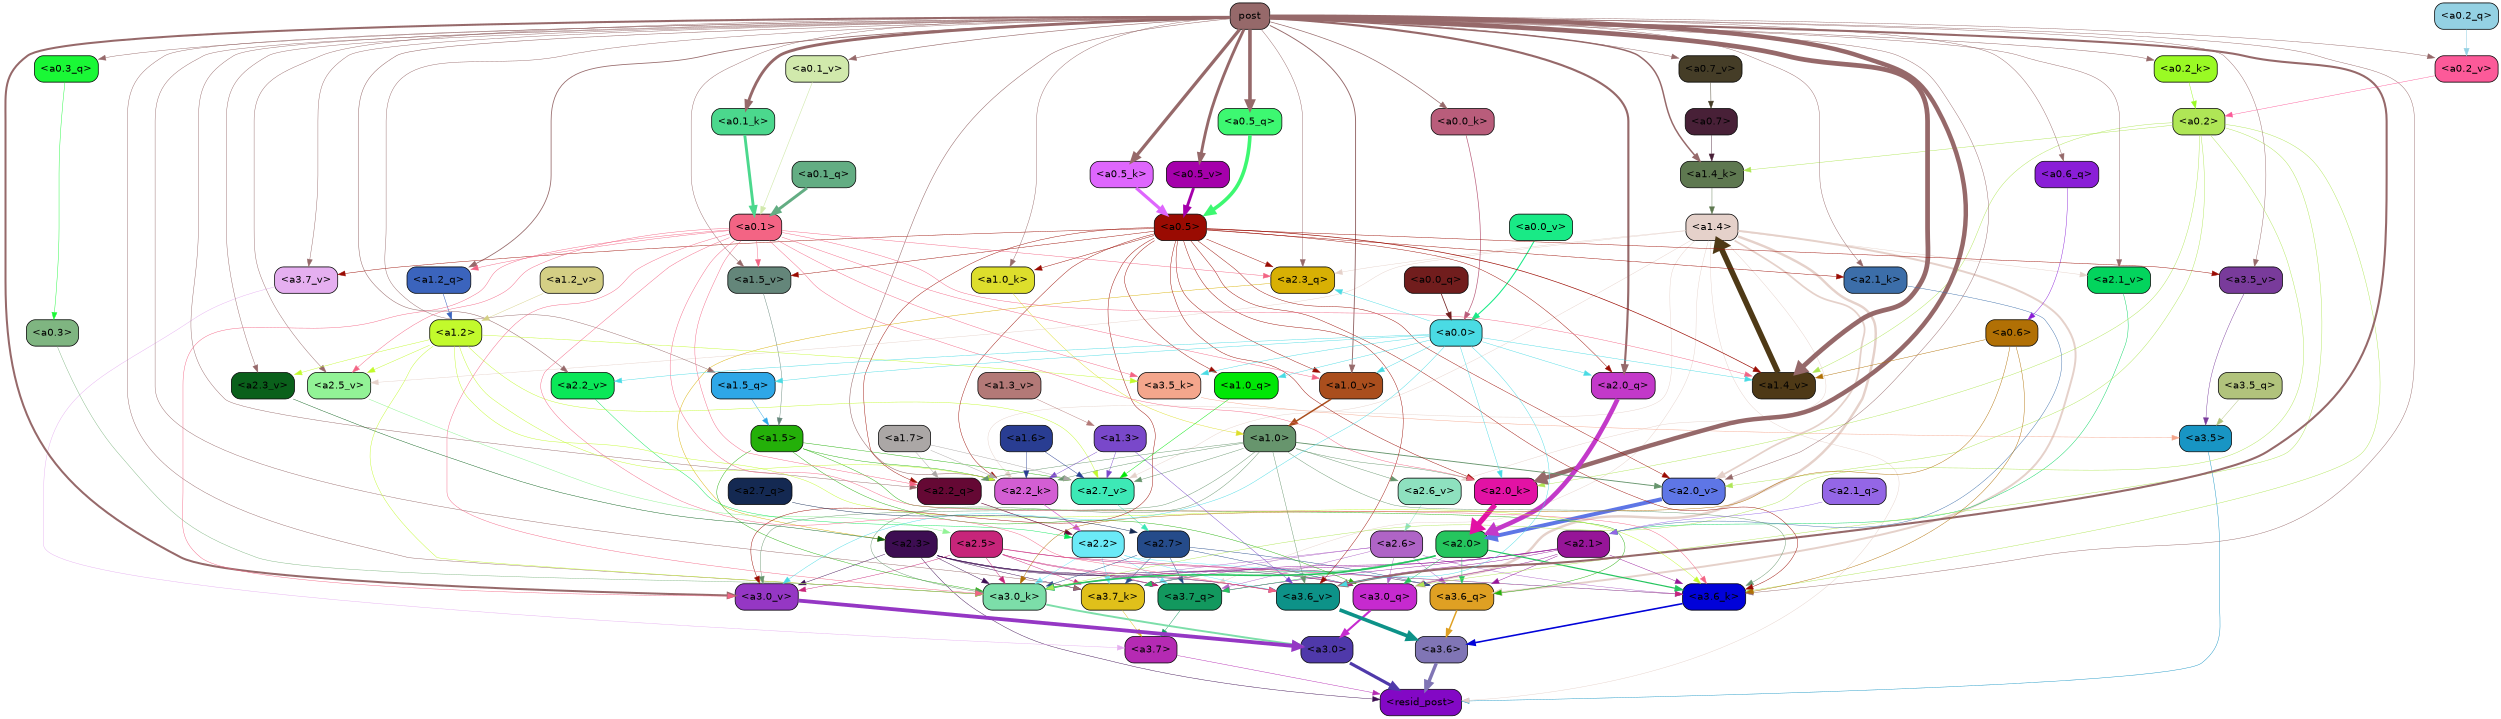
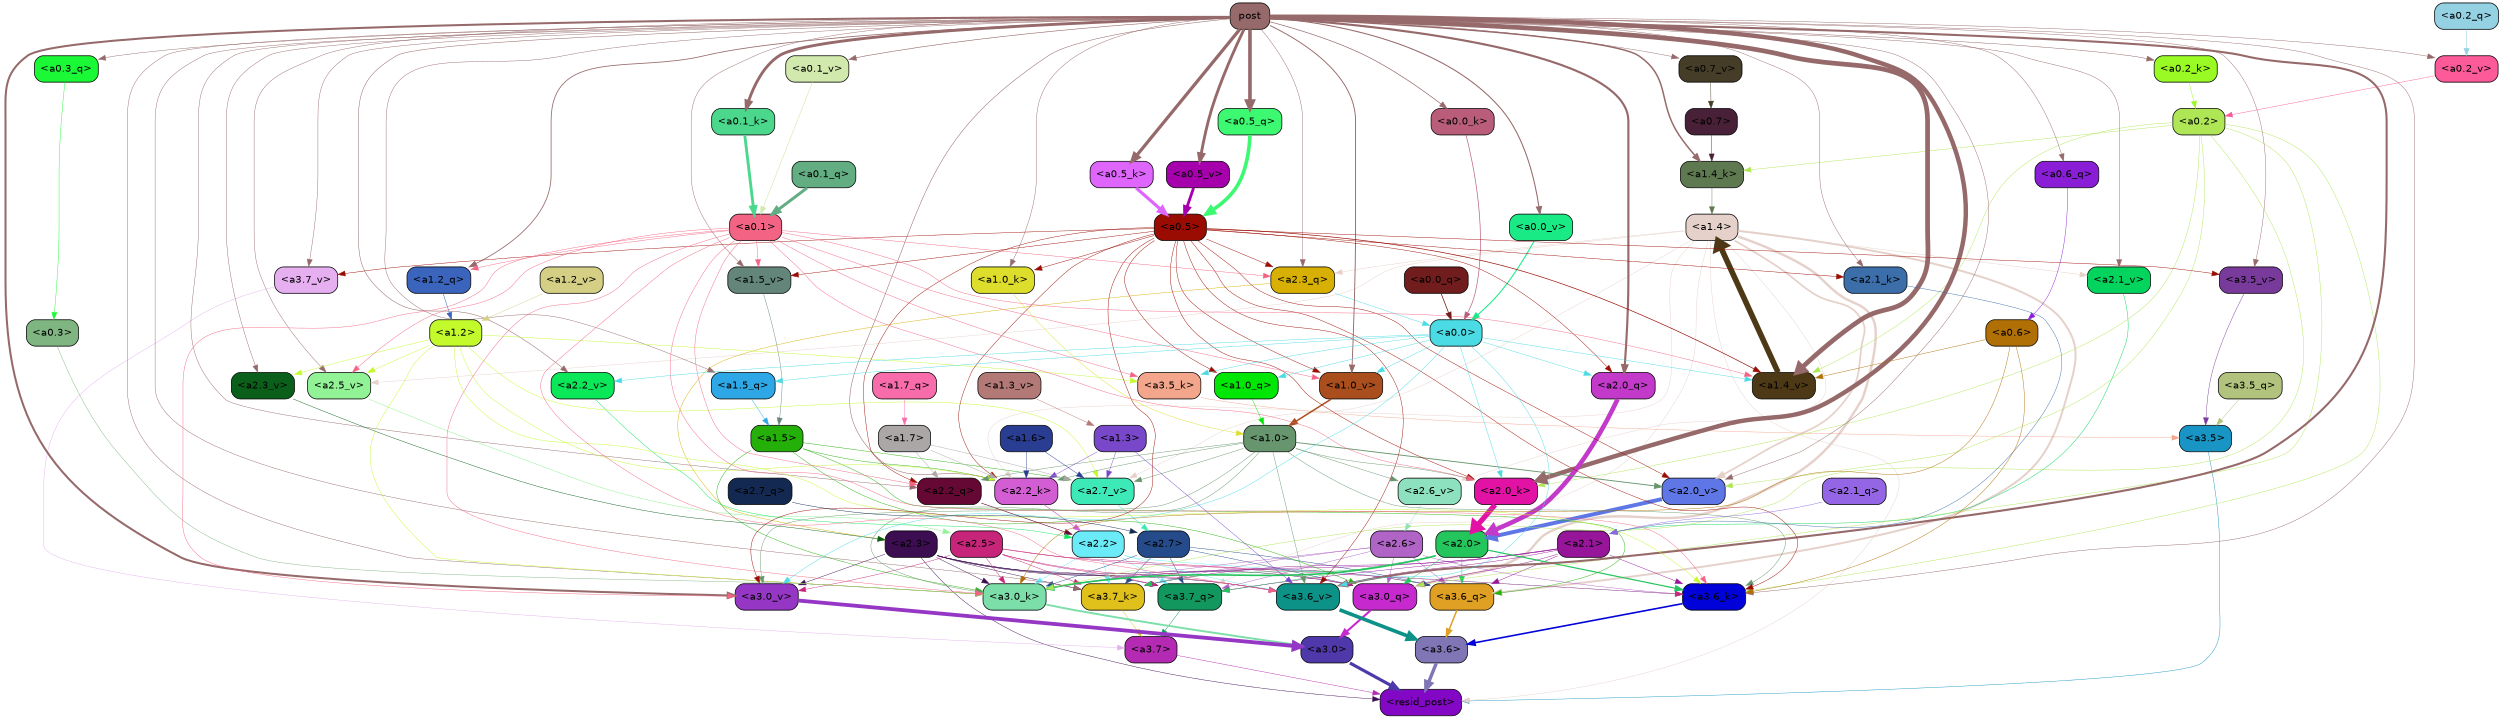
edge "post" -> "<a0.0_v>": added
edge "<a0.0>" -> "<a2.3_q>": reversed
node "<a1.7_q>": added
edge "<a1.0_q>" -> "<a2.7_v>": now "<a1.0_q>" -> "<a1.0>"
